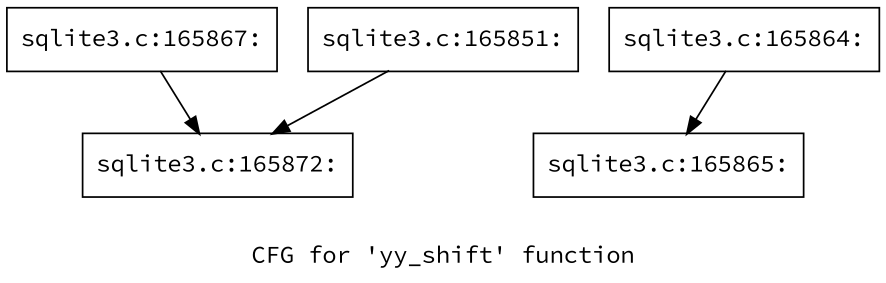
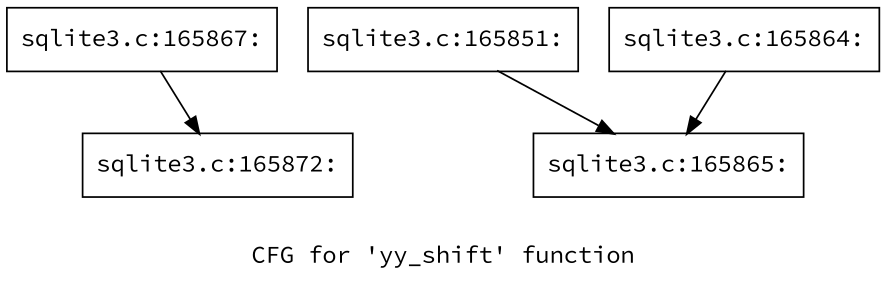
edge "sqlite3.c:165851:" -> "sqlite3.c:165872:": now "sqlite3.c:165851:" -> "sqlite3.c:165865:"
